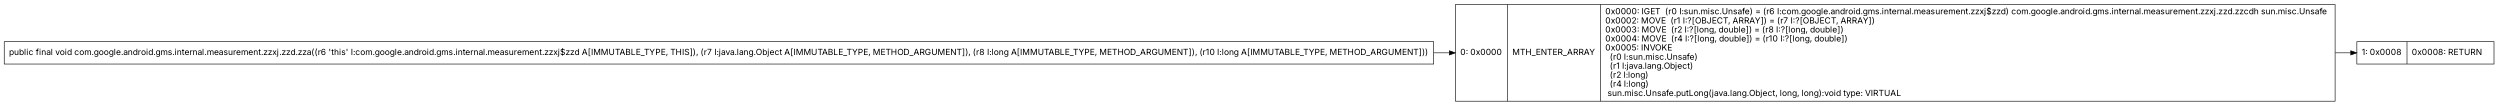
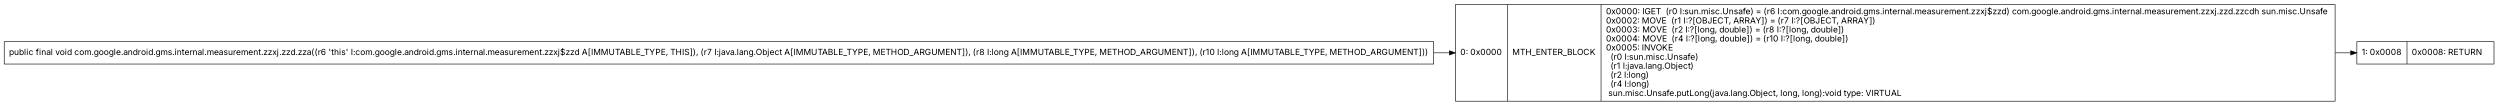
node "0: 0x0000": text "MTH_ENTER_ARRAY" -> "MTH_ENTER_BLOCK"
